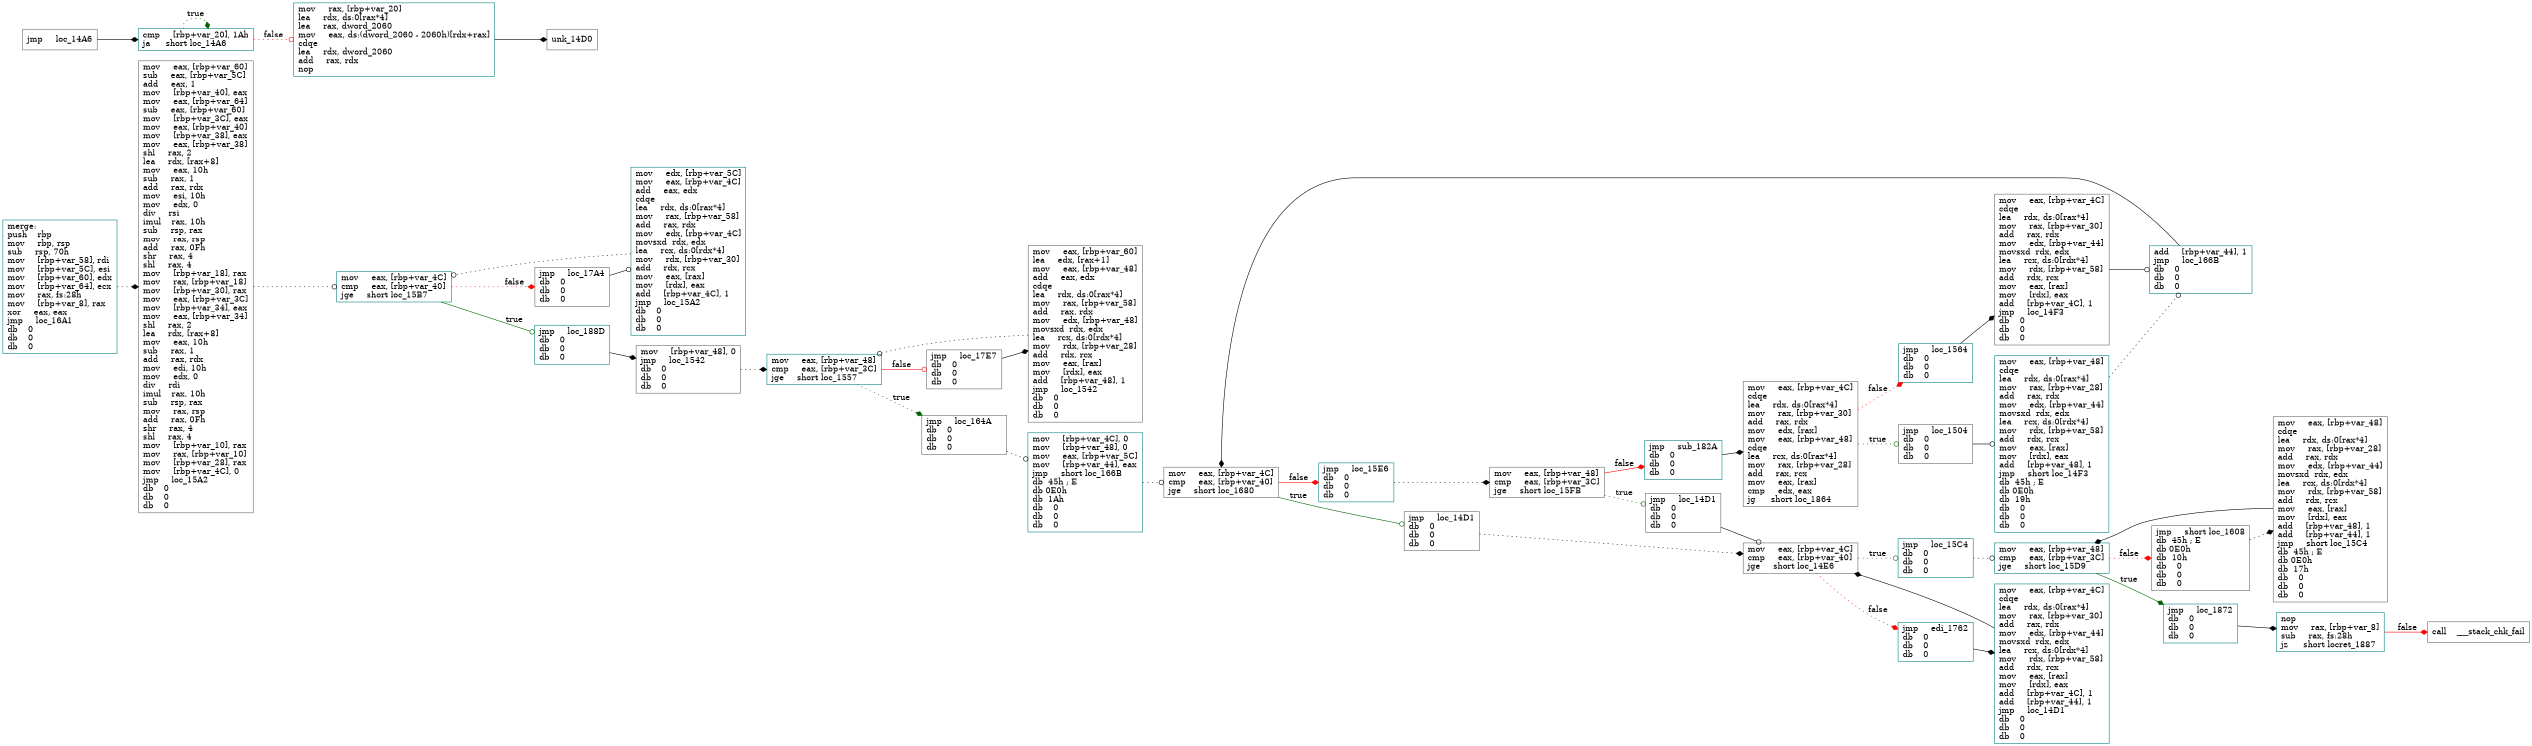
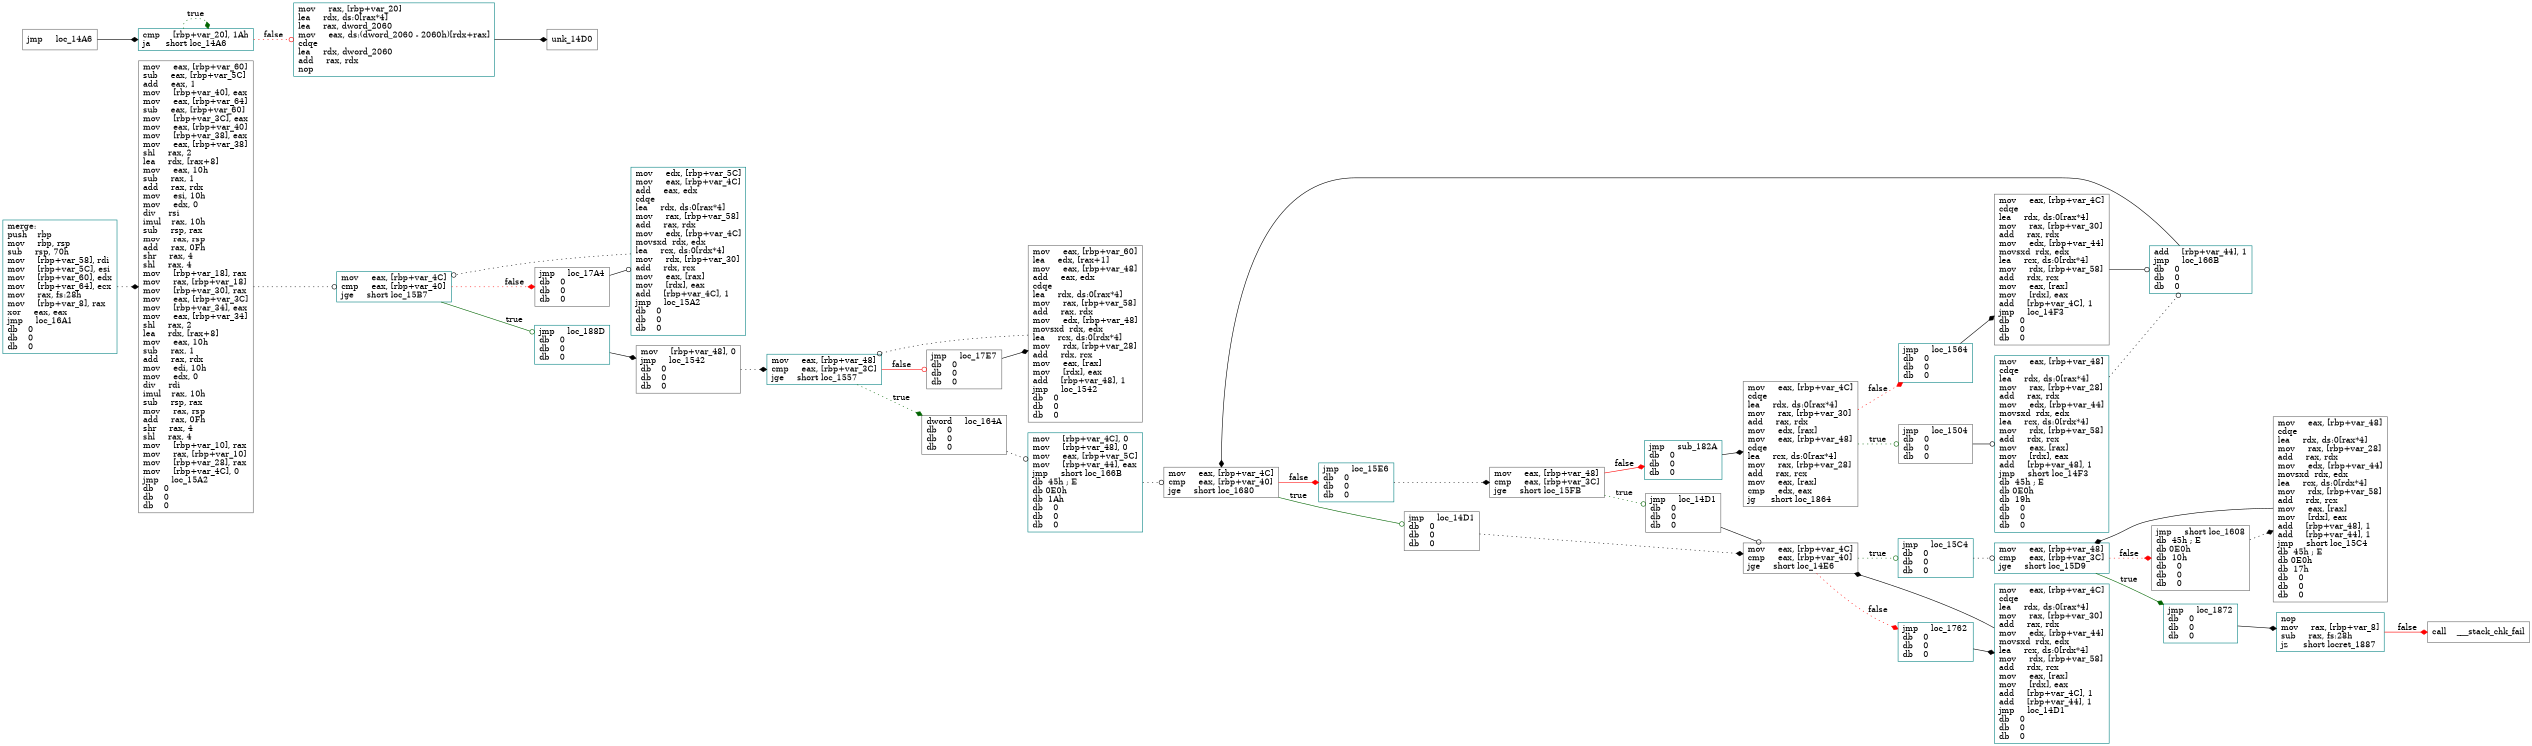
node "jmp     loc_164A db    0 db    0 db    0": label "jmp     loc_164A db    0 db    0 db    0" -> "dword     loc_164A db    0 db    0 db    0"
node "jmp     edi_1762 db    0 db    0 db    0": label "jmp     edi_1762 db    0 db    0 db    0" -> "jmp     loc_1762 db    0 db    0 db    0"
